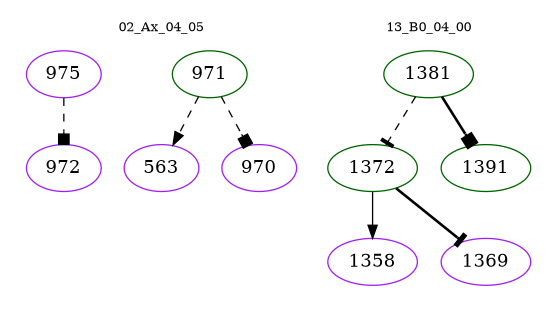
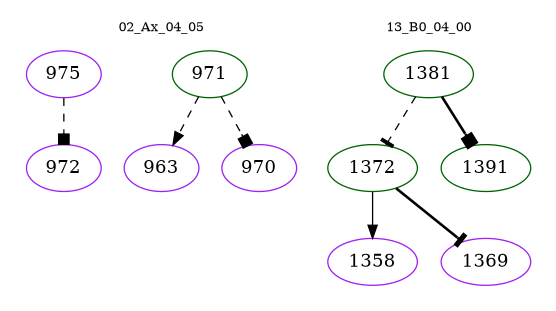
node "563": label "563" -> "963"
